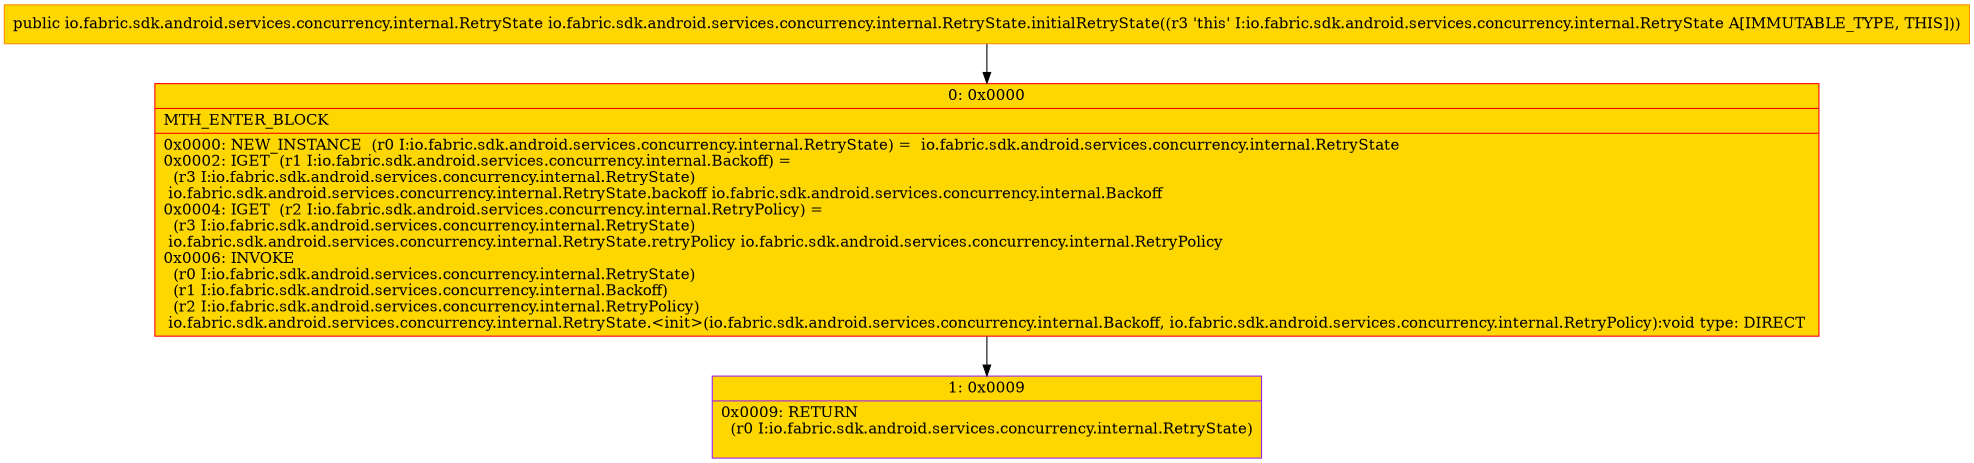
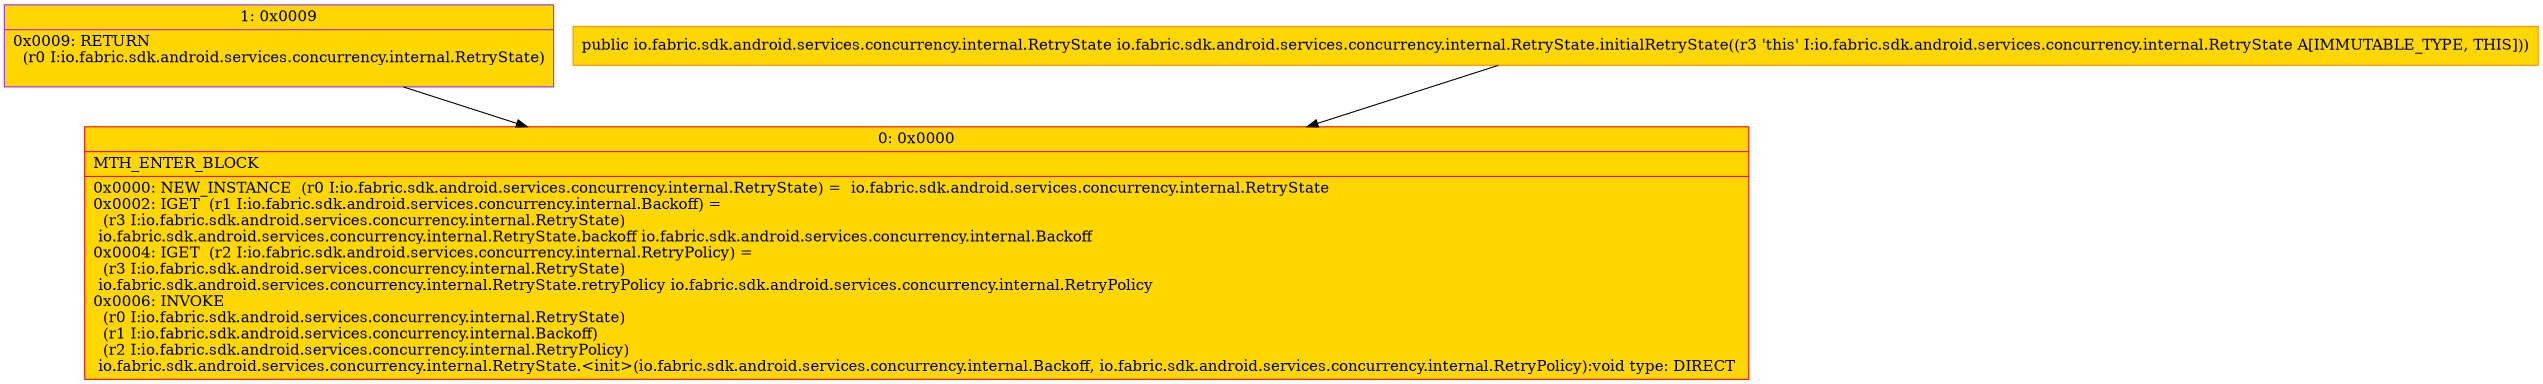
edge "0: 0x0000" -> "1: 0x0009": reversed
